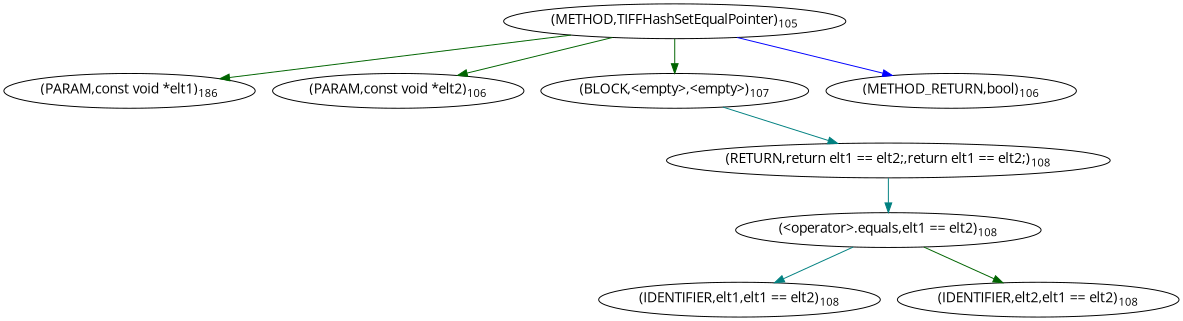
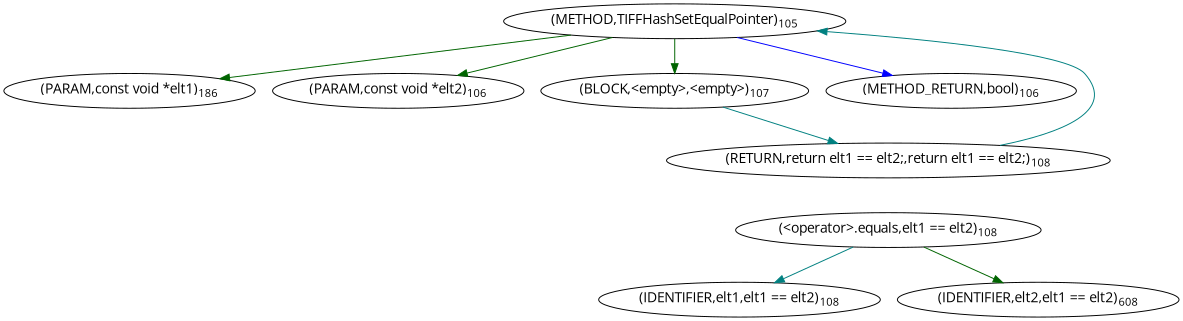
edge "(RETURN,return elt1 == elt2;,return elt1 == elt2;)" -> "(<operator>.equals,elt1 == elt2)": now "(RETURN,return elt1 == elt2;,return elt1 == elt2;)" -> "(METHOD,TIFFHashSetEqualPointer)"
node "(IDENTIFIER,elt2,elt1 == elt2)": text "108" -> "608"
